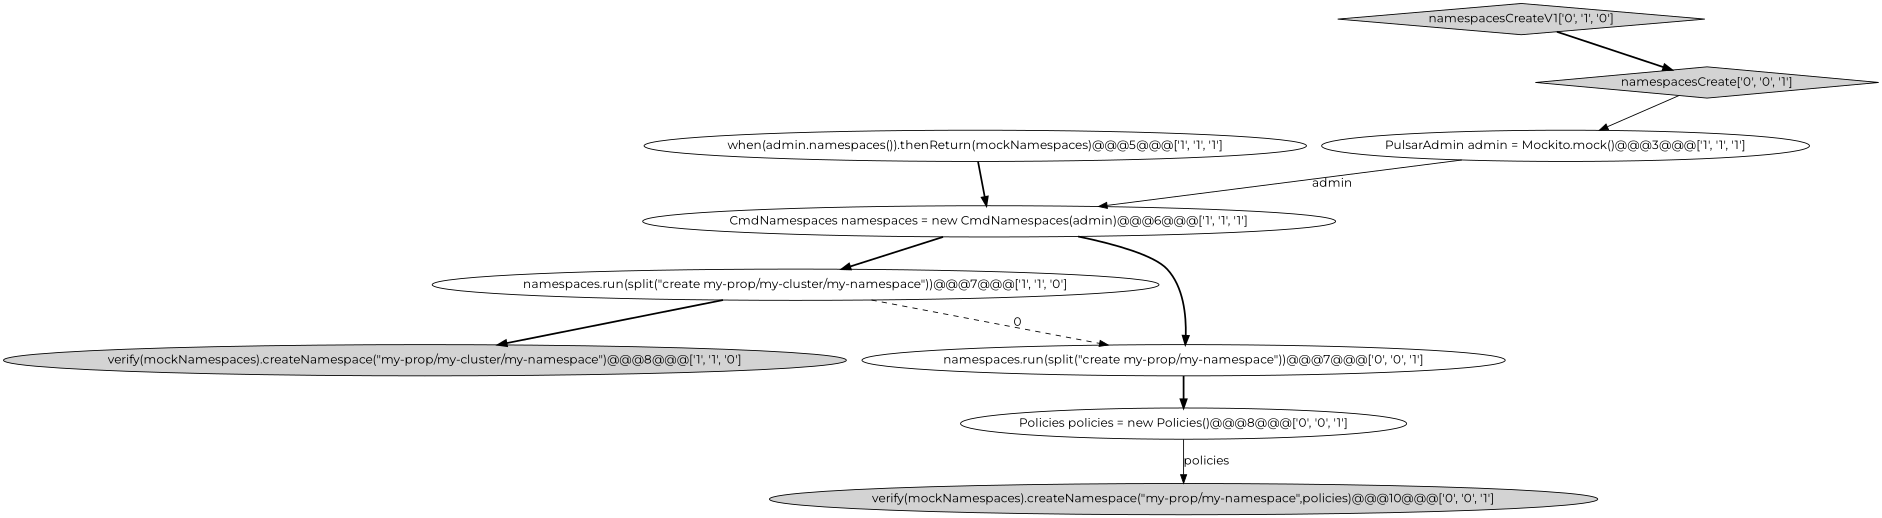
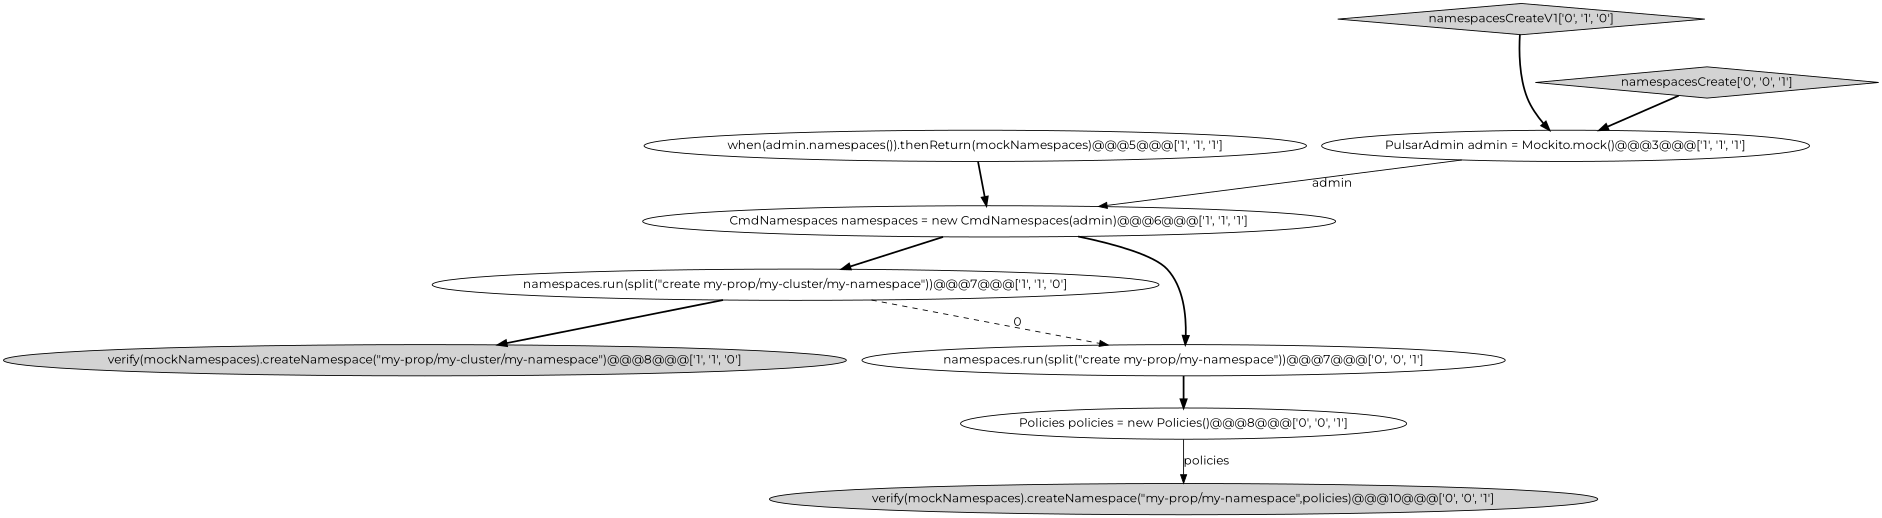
edge "namespacesCreateV1['0', '1', '0']" -> "namespacesCreate['0', '0', '1']": now "namespacesCreateV1['0', '1', '0']" -> "PulsarAdmin admin = Mockito.mock()@@@3@@@['1', '1', '1']"
edge "namespacesCreate['0', '0', '1']" -> "PulsarAdmin admin = Mockito.mock()@@@3@@@['1', '1', '1']": style solid -> bold
